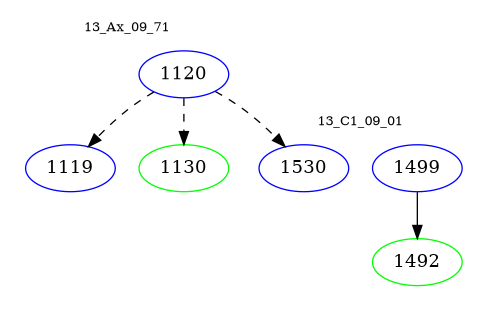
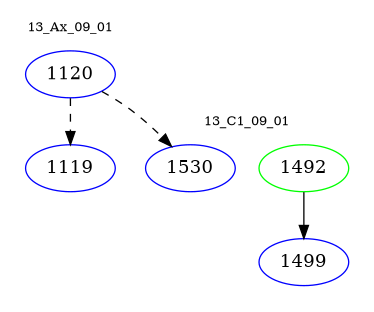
cluster "13_Ax_09_71": label "13_Ax_09_71" -> "13_Ax_09_01"
node "1130": removed
edge "1499" -> "1492": reversed
